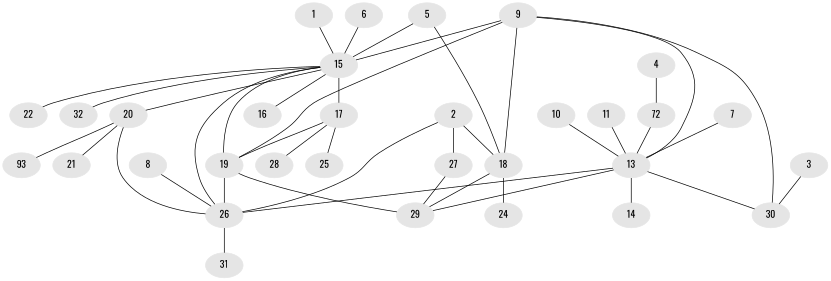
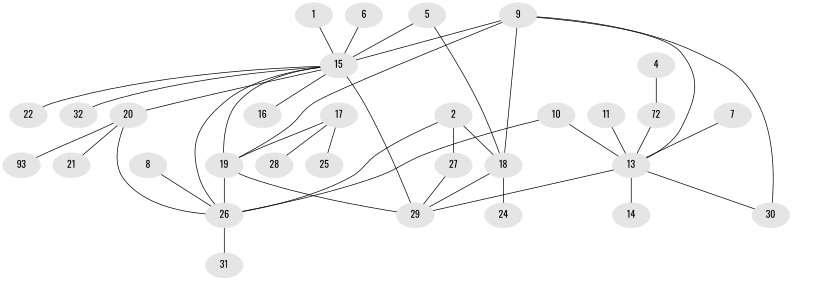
edge "15" -- "17": now "15" -- "29"
node "3": removed
edge "13" -- "26": now "10" -- "26"
